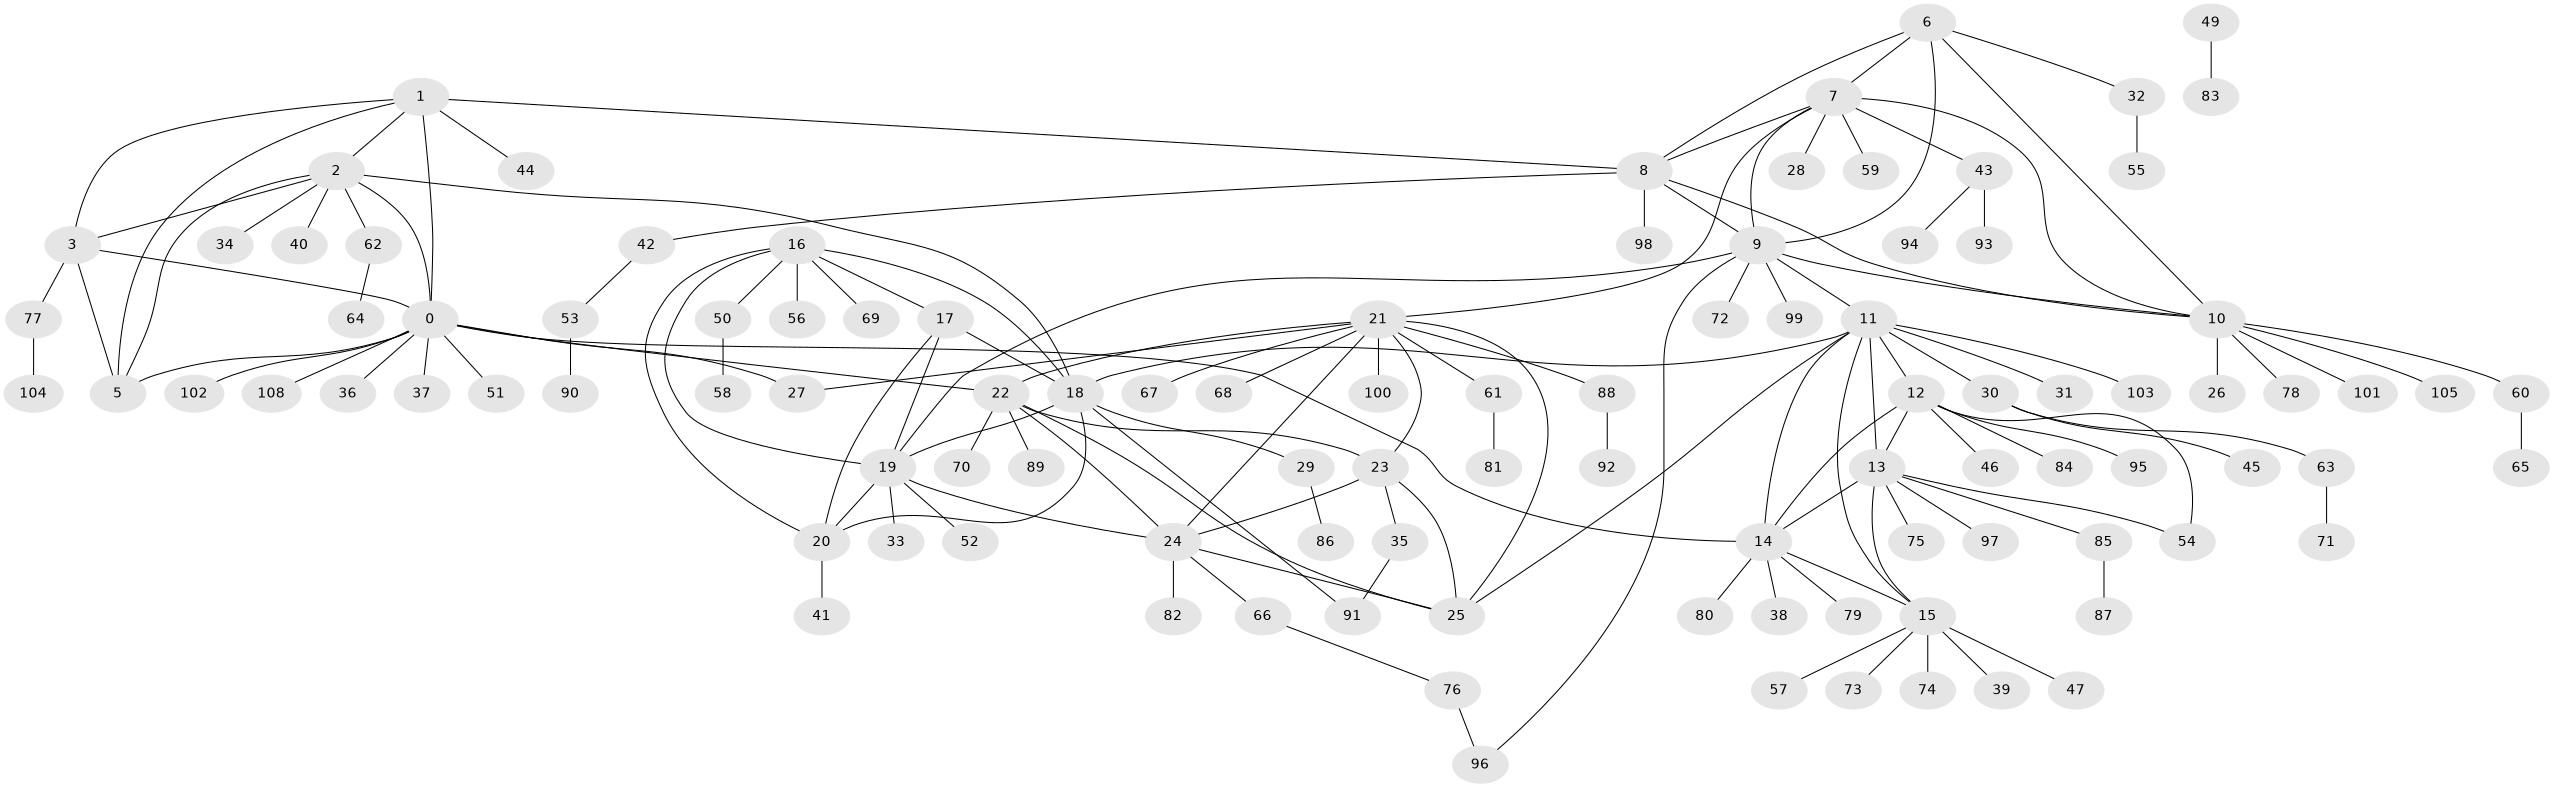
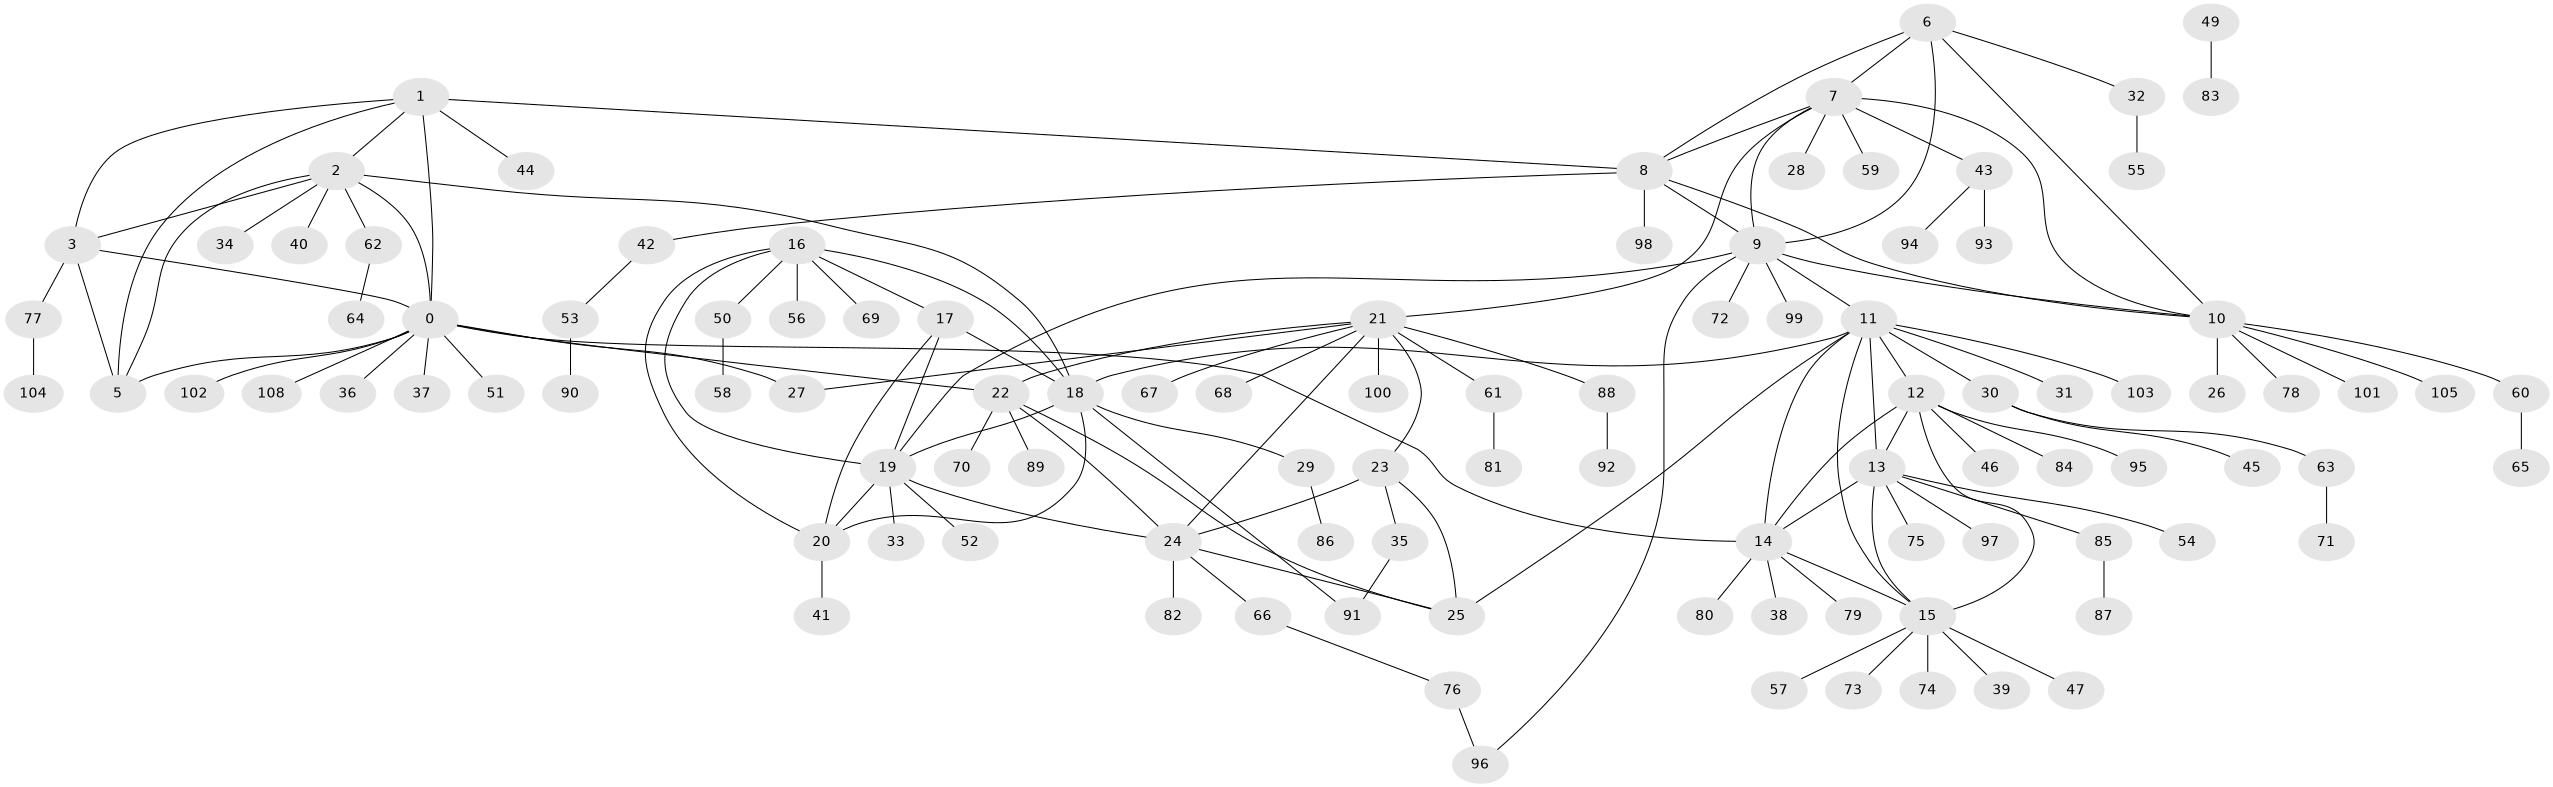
edge "12" -- "54": now "12" -- "15"
edge "21" -- "25": removed
edge "22" -- "23": removed
